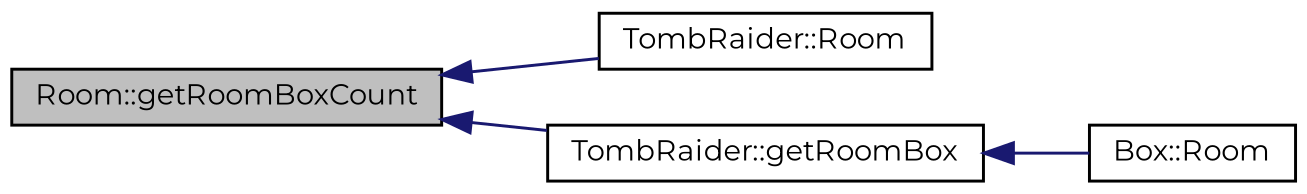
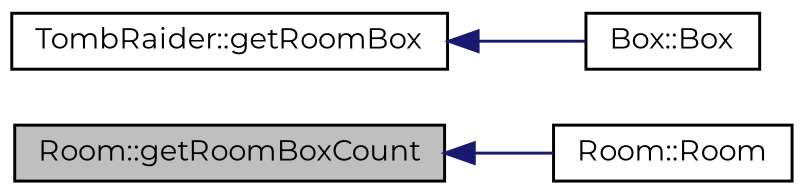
node "TombRaider::Room": label "TombRaider::Room" -> "Room::Room"
edge "TombRaider::getRoomBox" -> "Room::getRoomBoxCount": removed
node "Box::Room": label "Box::Room" -> "Box::Box"
